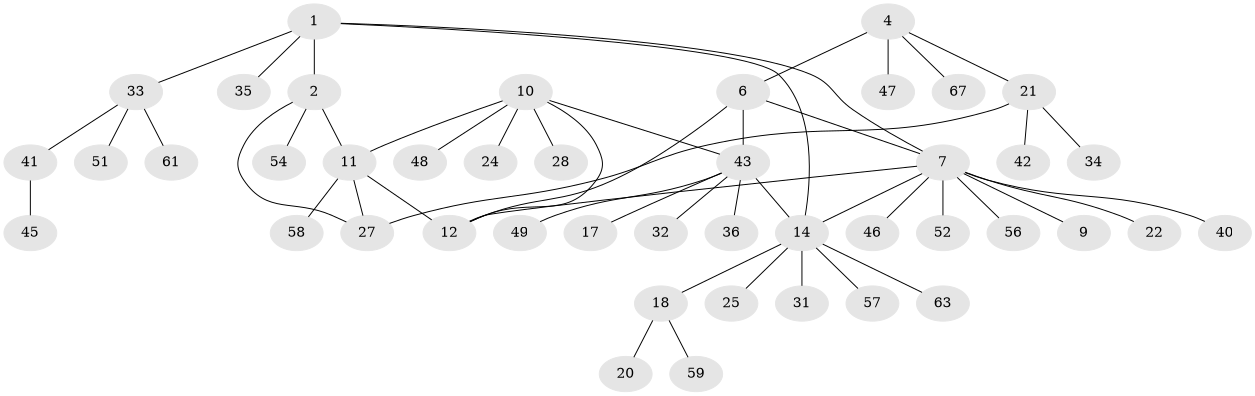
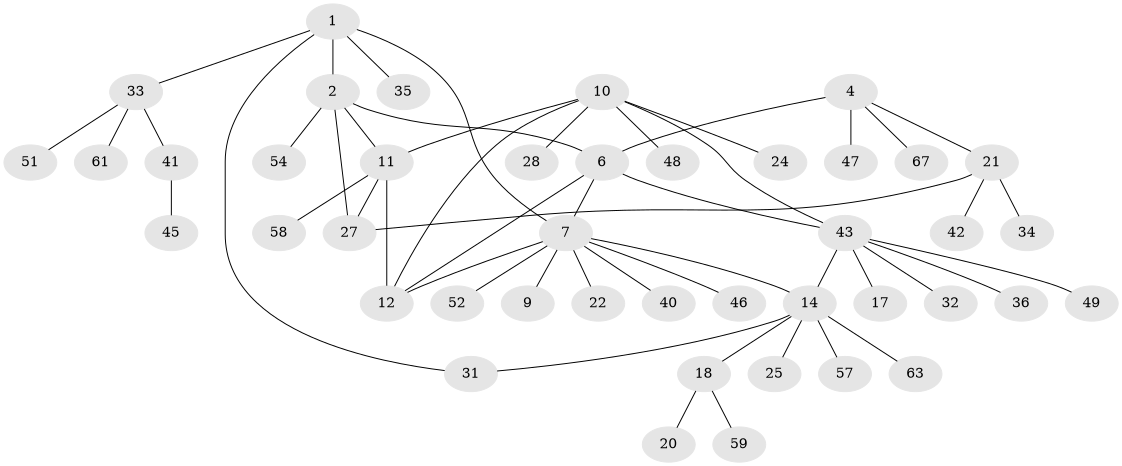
edge "1" -- "14": now "1" -- "31"
edge "2" -- "6": added
node "56": removed
